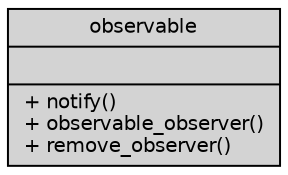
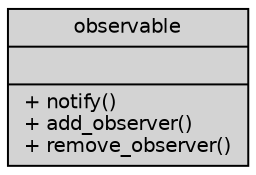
node "observable": text "+ observable_observer()" -> "+ add_observer()"
